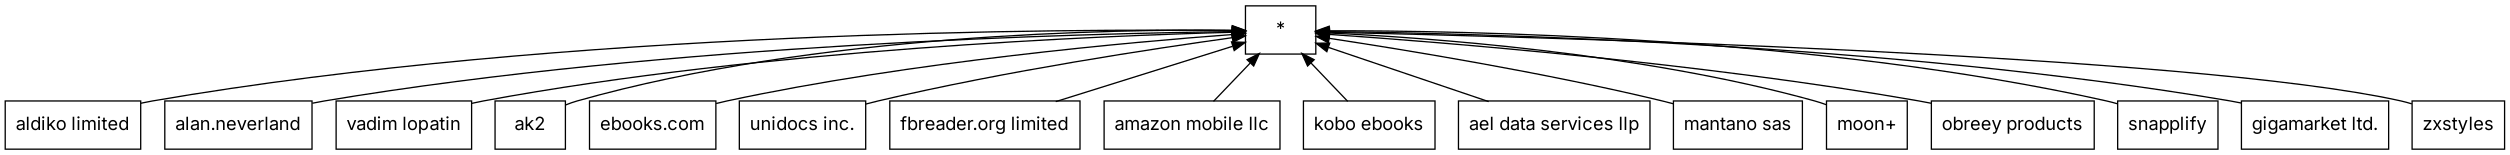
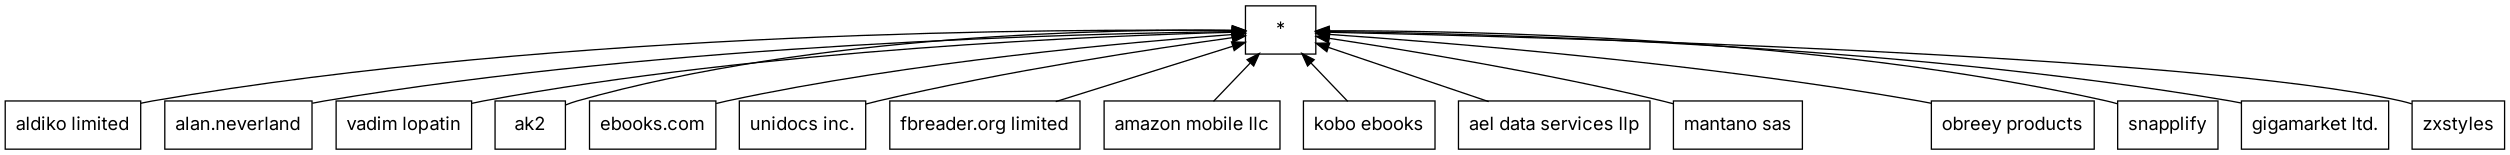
node "moon+": removed
